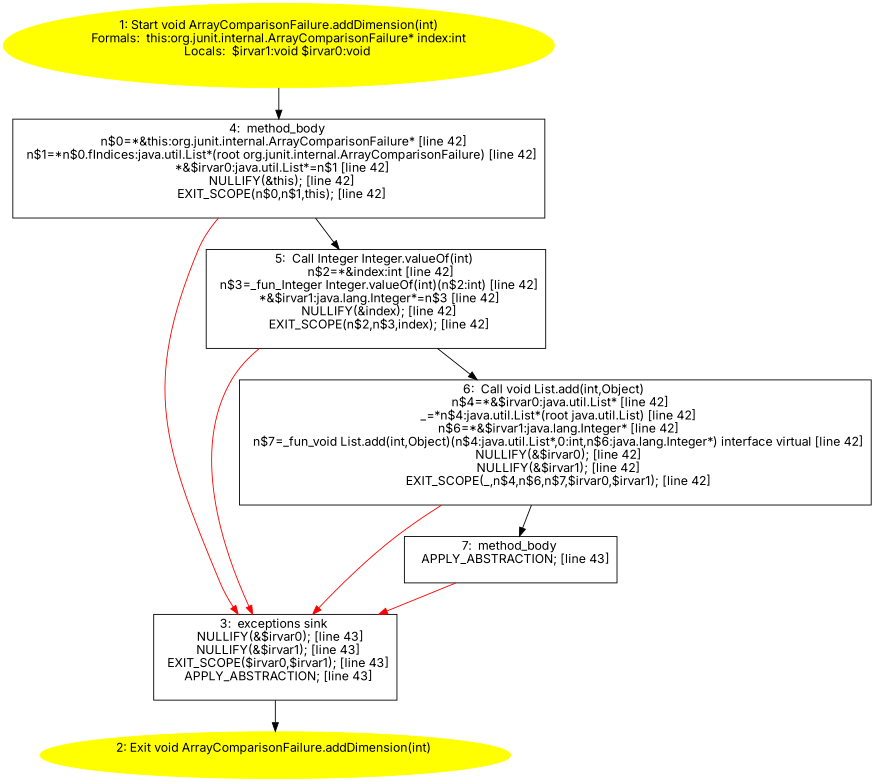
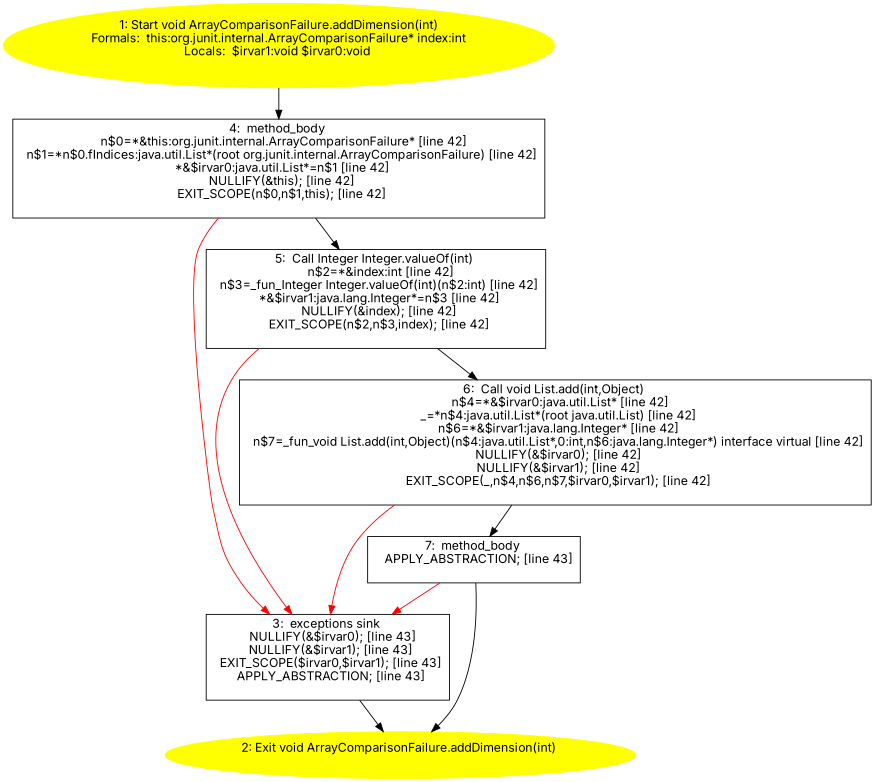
edge "7:  method_body APPLY_ABSTRACTION; [line 43]" -> "2: Exit void ArrayComparisonFailure.addDimension(int)": added
